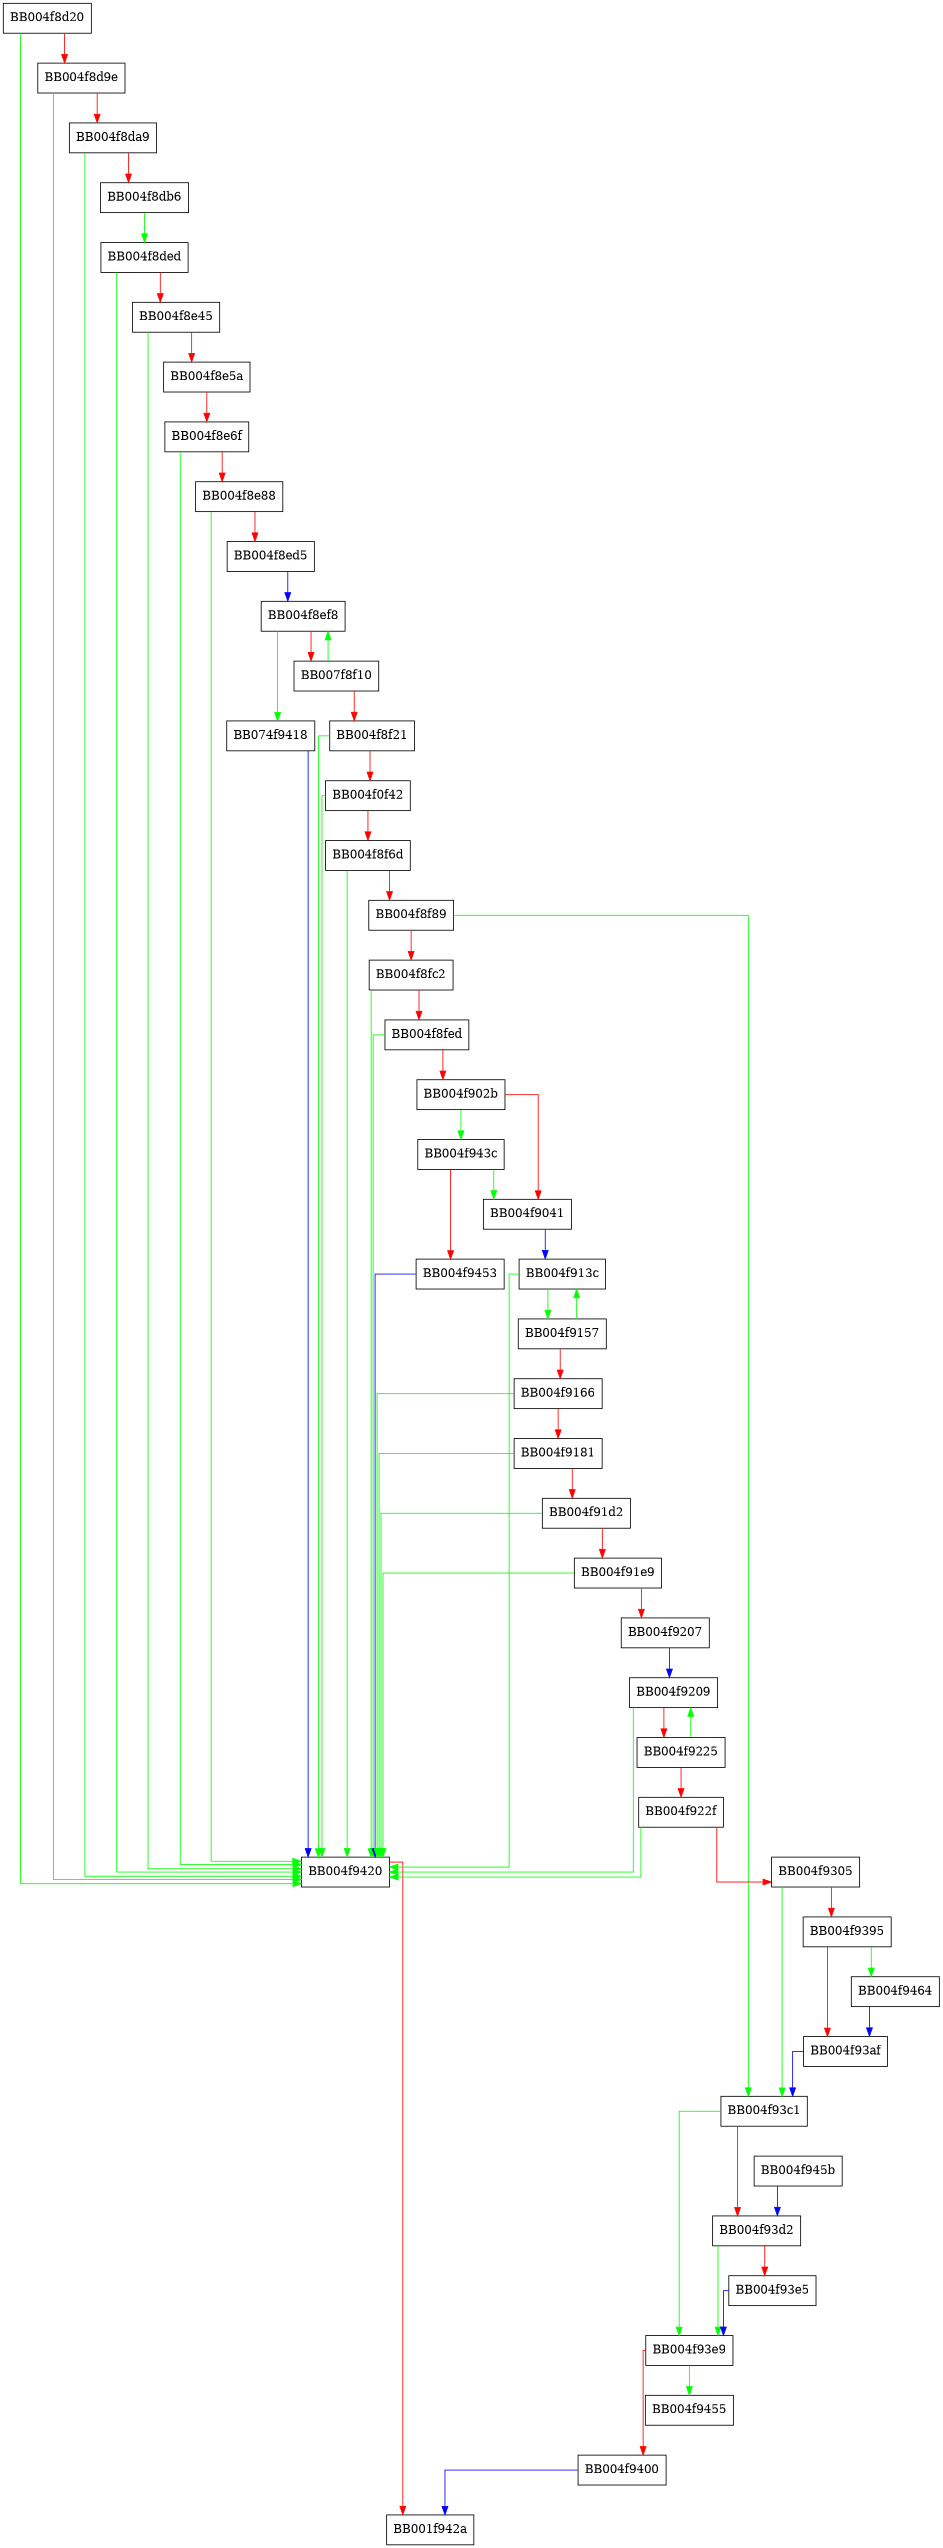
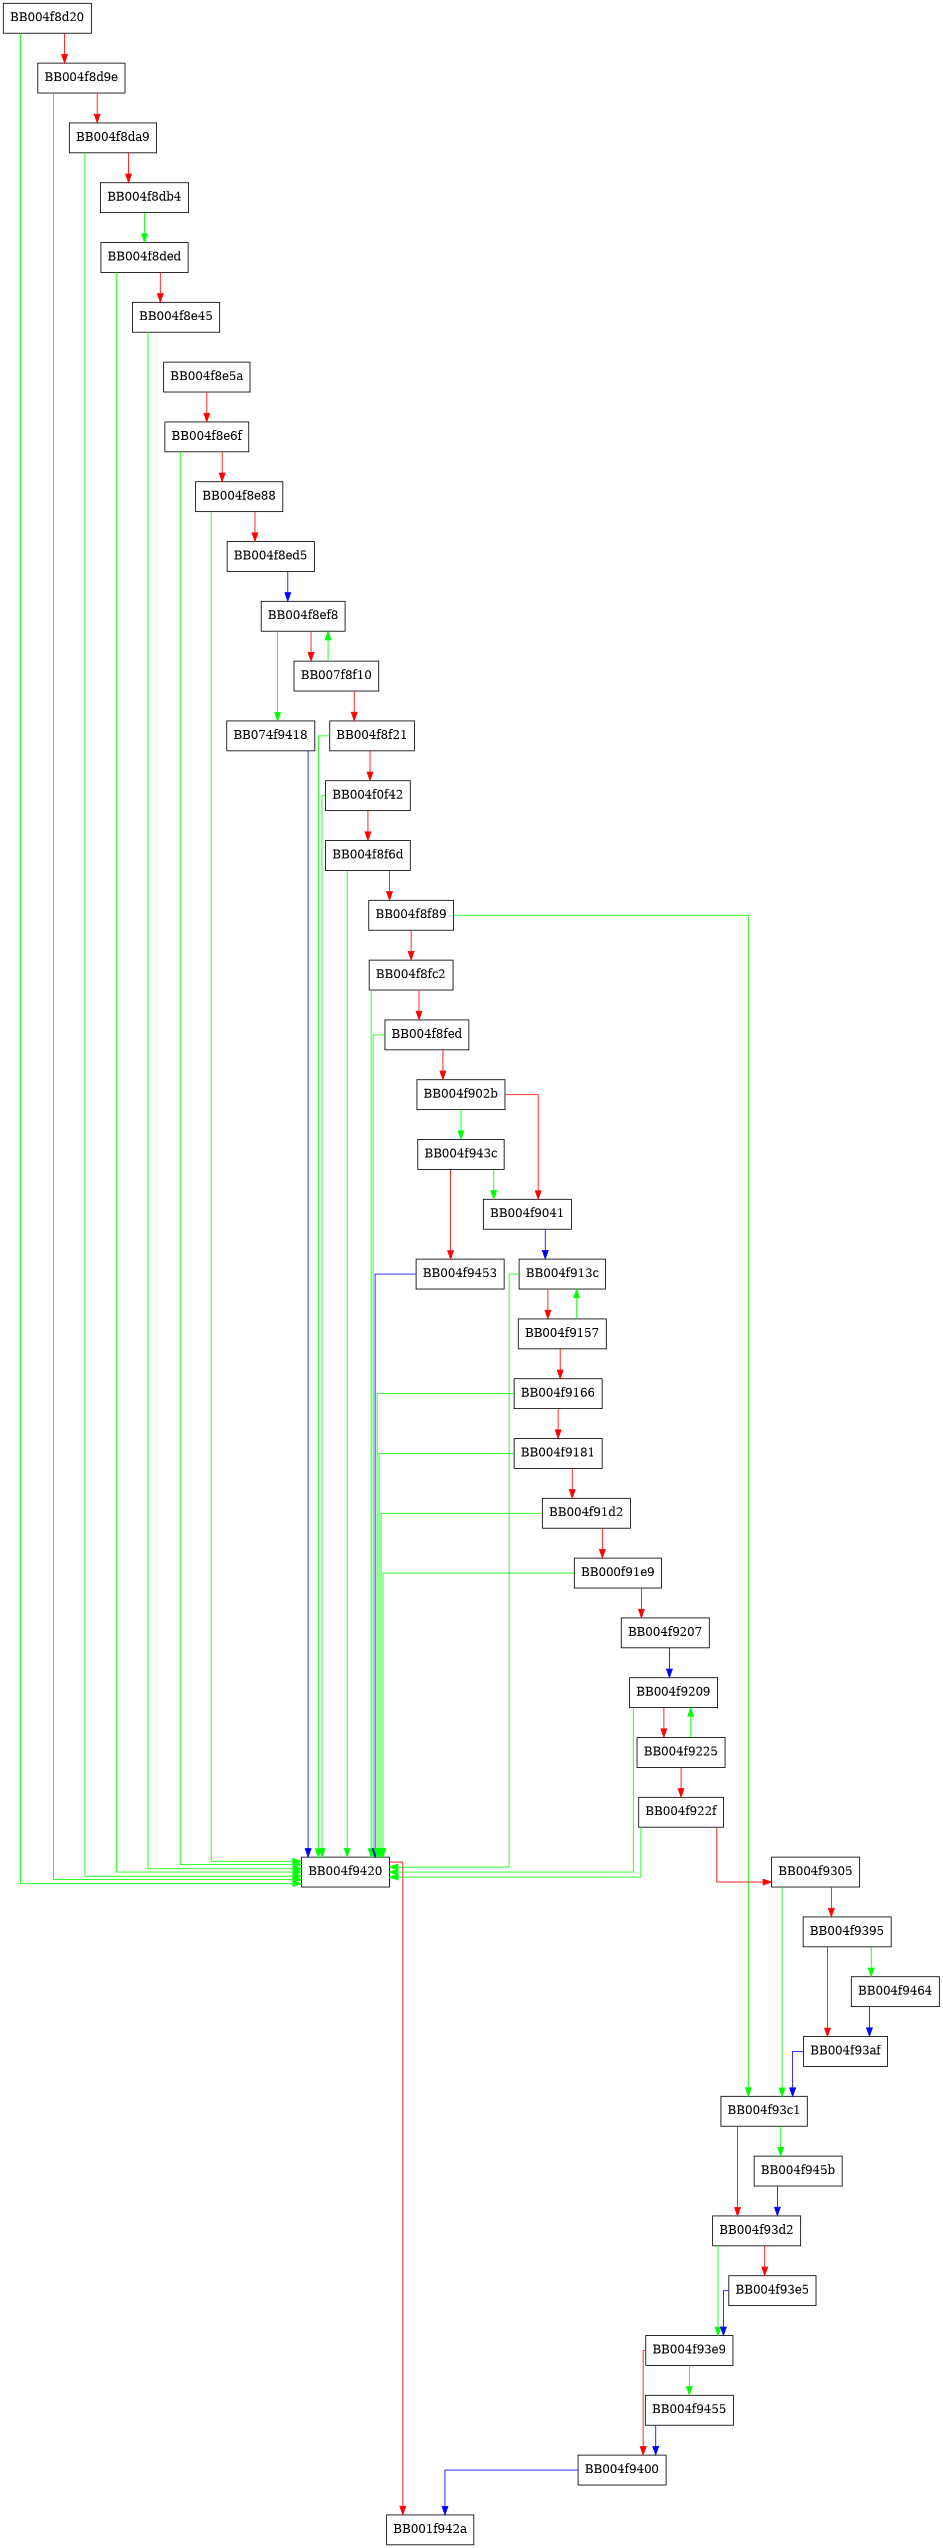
node "BB004f8db6": label "BB004f8db6" -> "BB004f8db4"
edge "BB004f8e45" -> "BB004f8e5a": removed
edge "BB004f913c" -> "BB004f9157": color green -> red
node "BB004f91e9": label "BB004f91e9" -> "BB000f91e9"
edge "BB004f93c1" -> "BB004f93e9": now "BB004f93c1" -> "BB004f945b"
edge "BB004f9455" -> "BB004f9400": added
